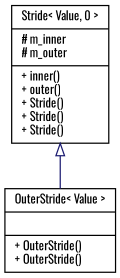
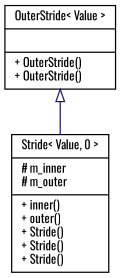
edge "OuterStride< Value >" -> "Stride< Value, 0 >": reversed
